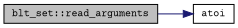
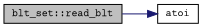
node "blt_set::read_arguments": label "blt_set::read_arguments" -> "blt_set::read_blt"
